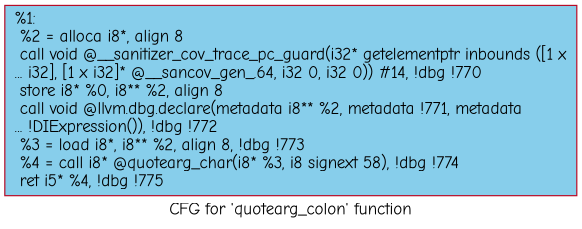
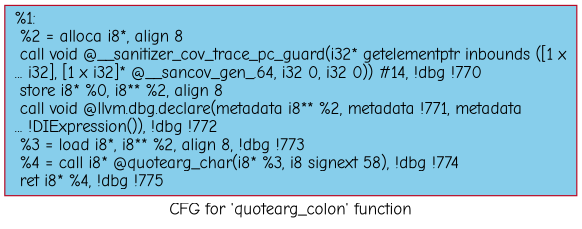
node "%1:": text "ret i5* %4, !dbg !775" -> "ret i8* %4, !dbg !775"
